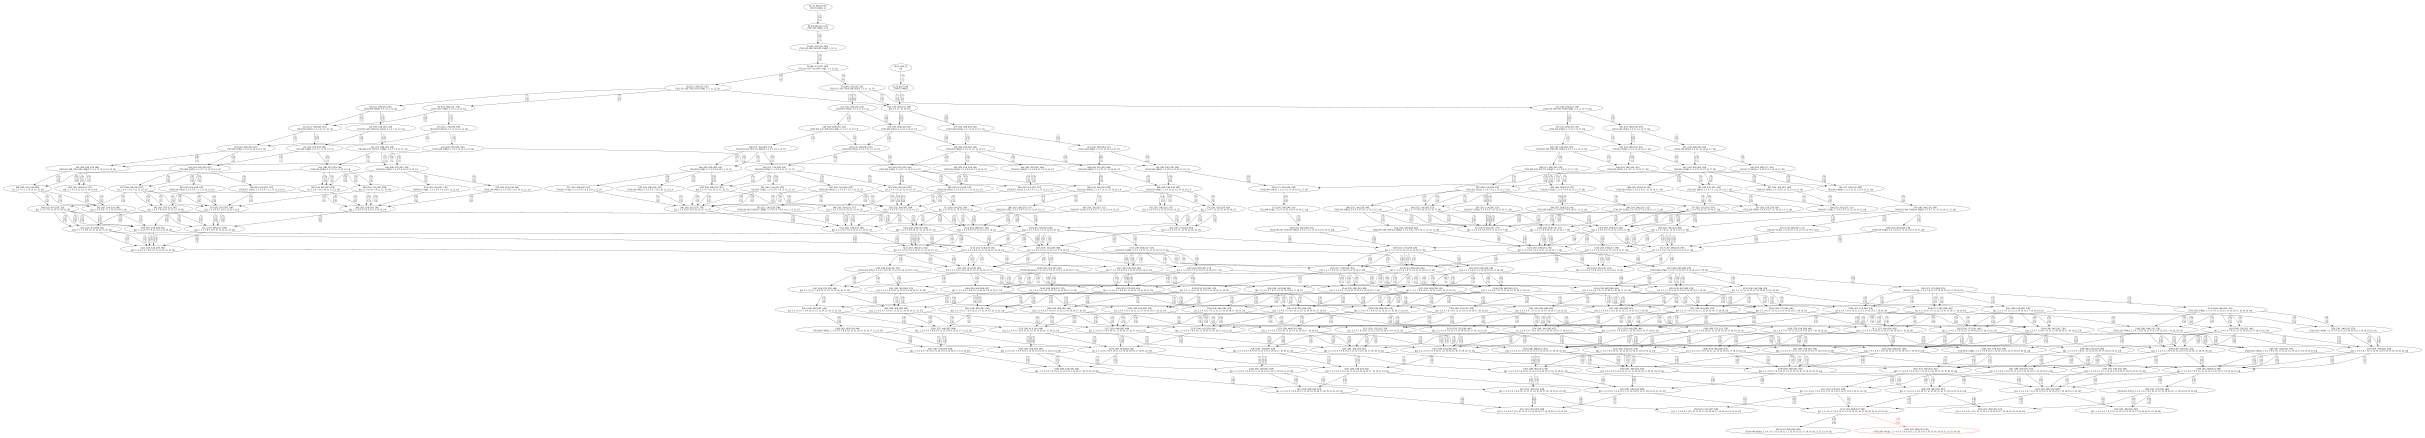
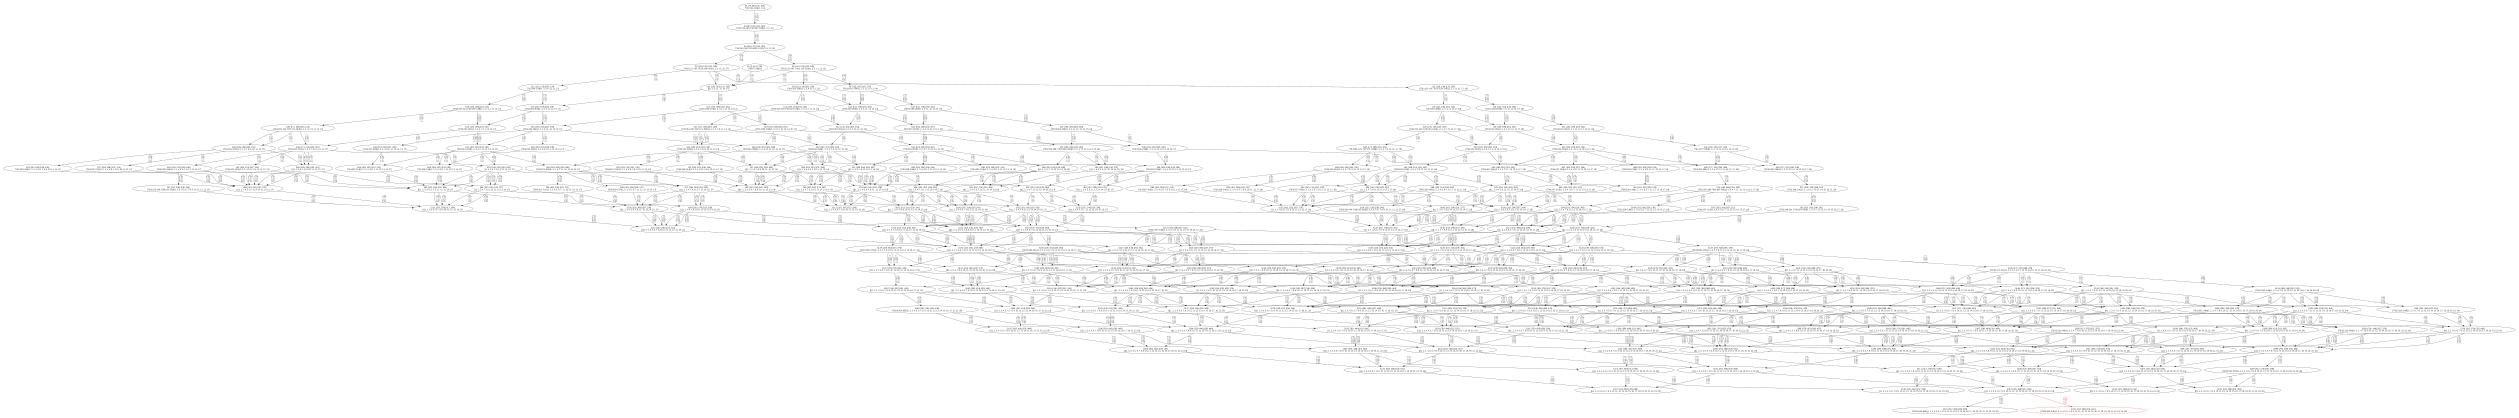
node "S2: [72, 90] [79, 99] {T0J1:79-99}{1, 2}": removed
node "S0: [0, 0] [0, 0] {}{}": removed
